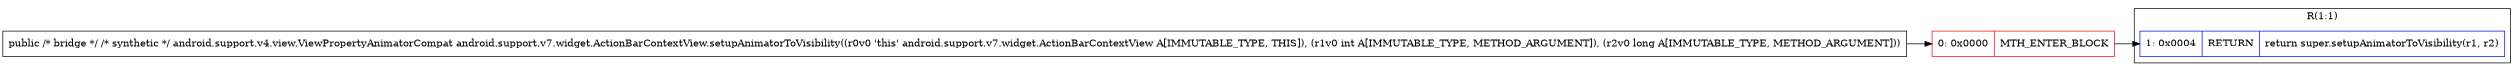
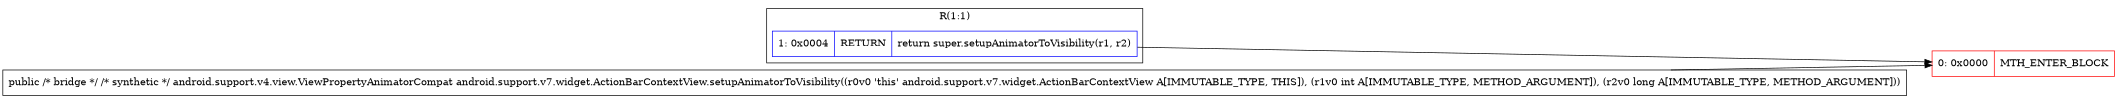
edge "0: 0x0000" -> "1: 0x0004": reversed
